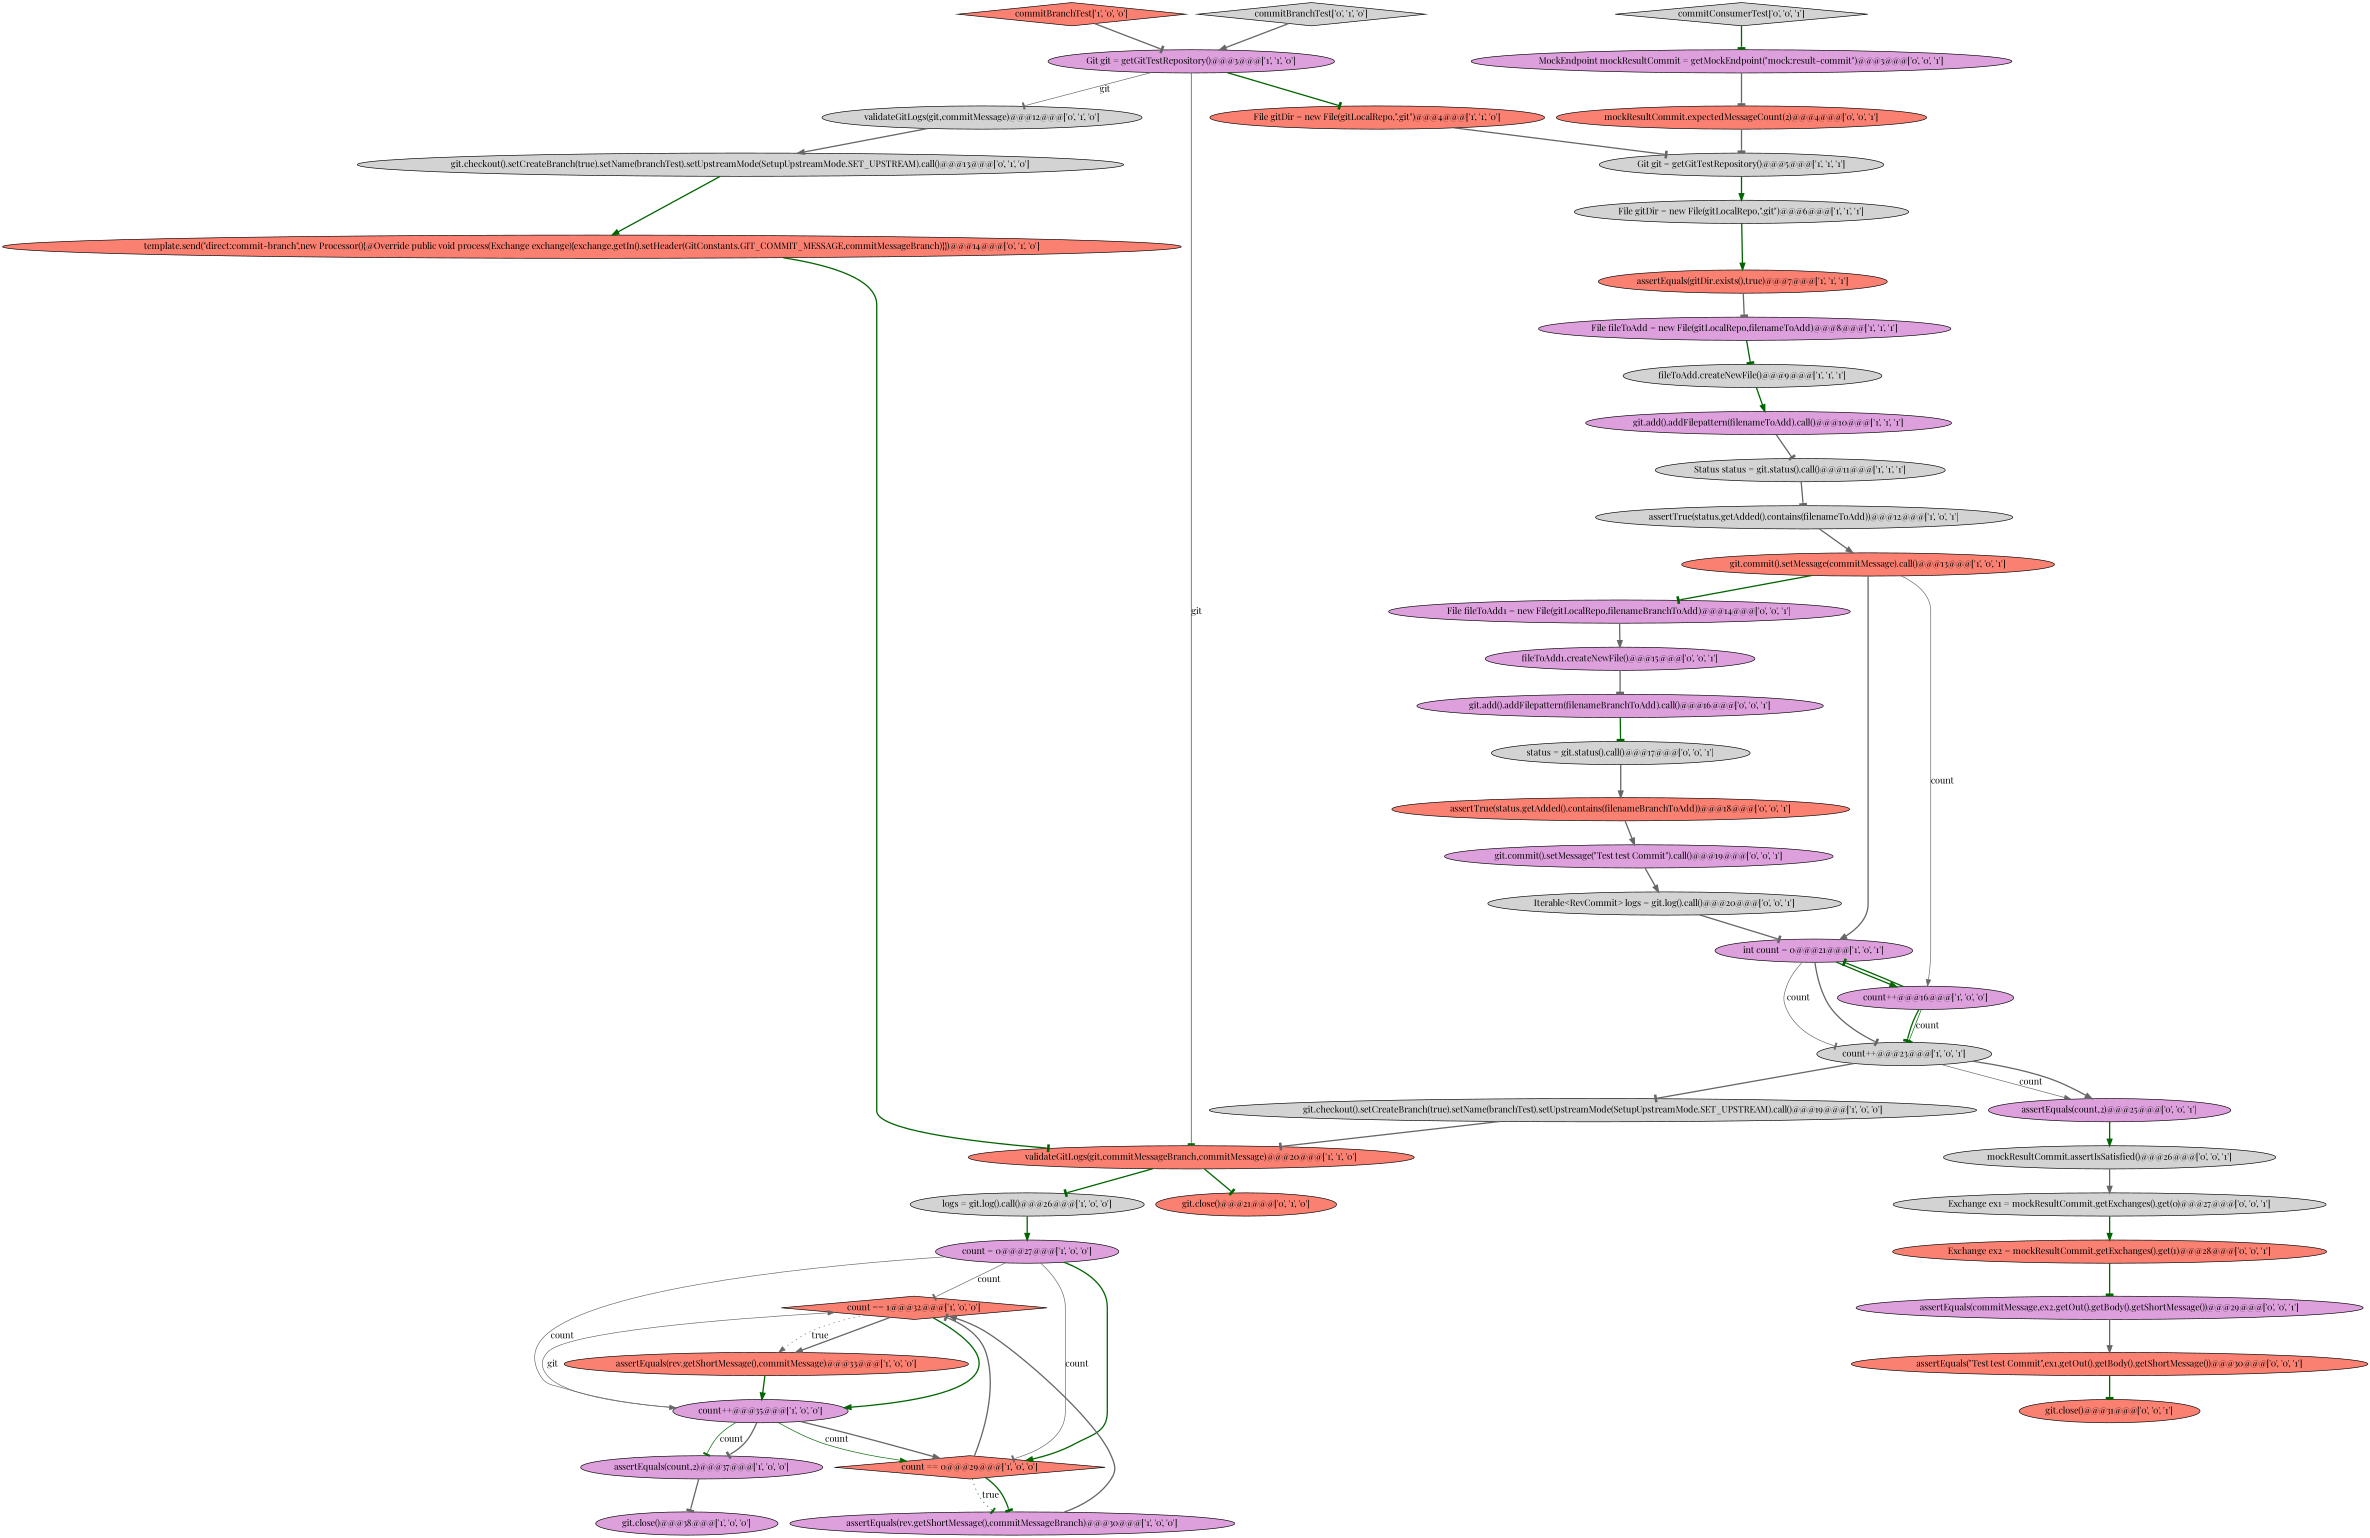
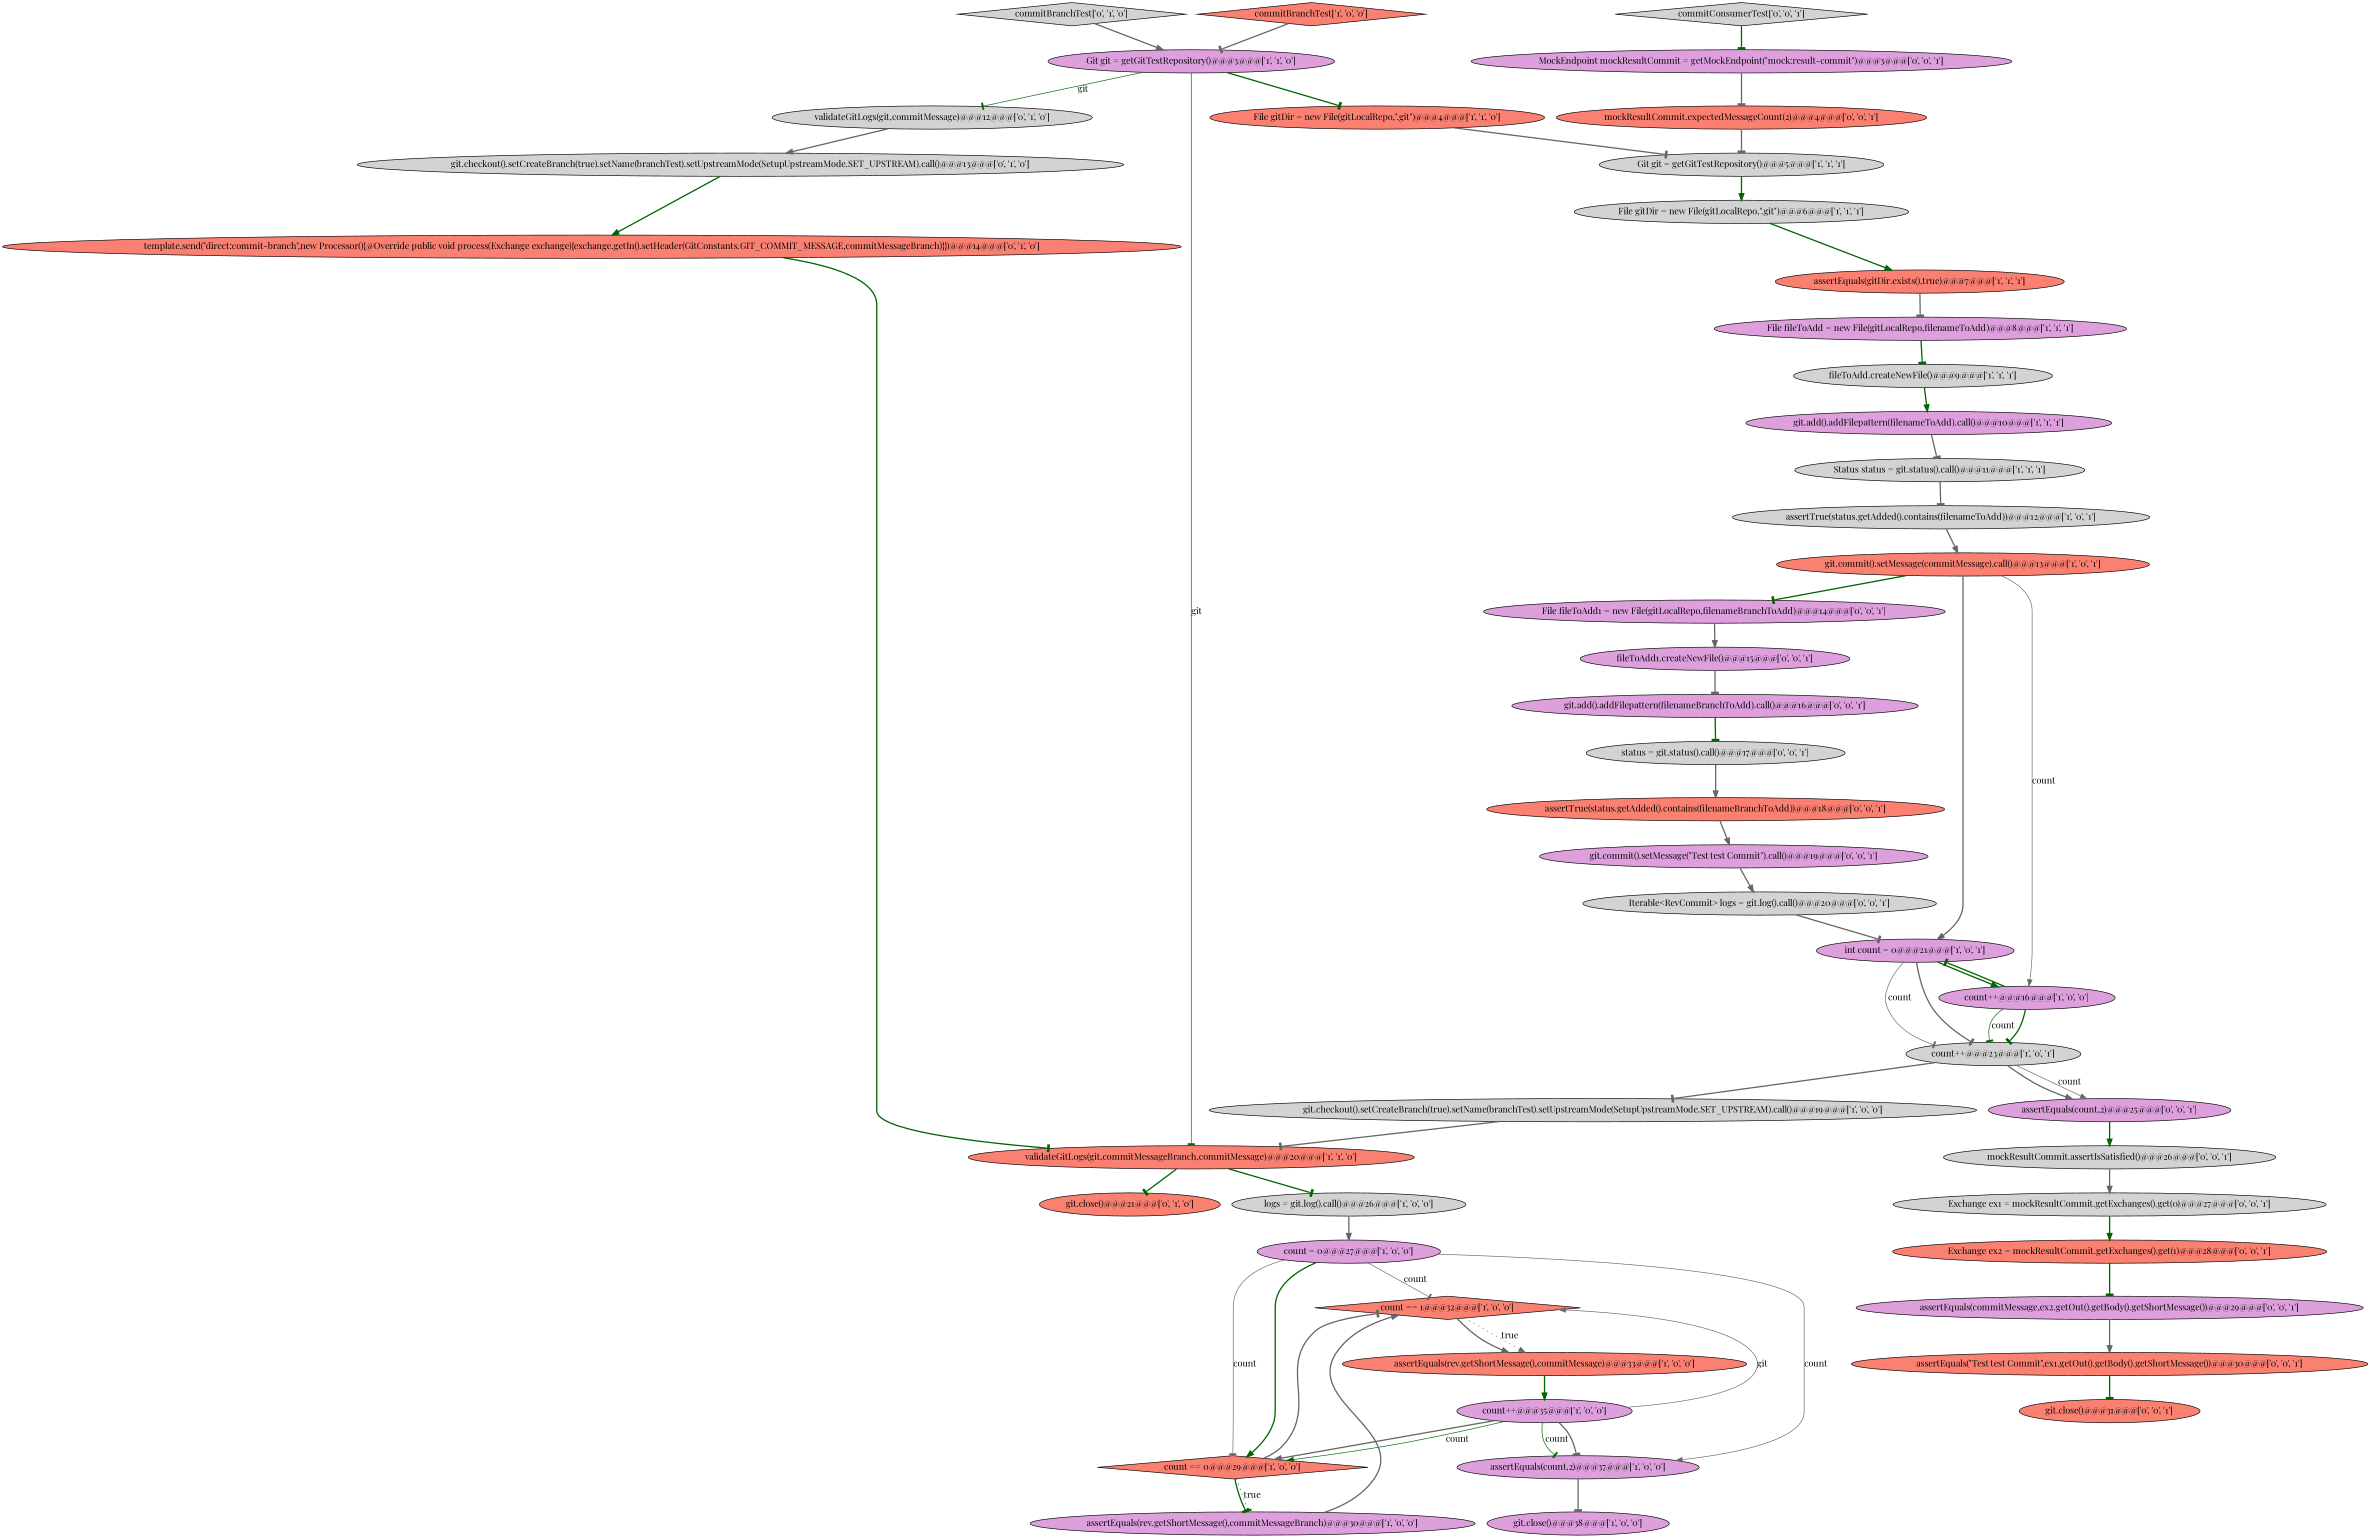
edge "Git git = getGitTestRepository()@@@3@@@['1', '1', '0']" -> "validateGitLogs(git,commitMessage)@@@12@@@['0', '1', '0']": color gray40 -> darkgreen
edge "logs = git.log().call()@@@26@@@['1', '0', '0']" -> "count = 0@@@27@@@['1', '0', '0']": color darkgreen -> gray40
edge "count = 0@@@27@@@['1', '0', '0']" -> "count++@@@35@@@['1', '0', '0']": now "count = 0@@@27@@@['1', '0', '0']" -> "assertEquals(count,2)@@@37@@@['1', '0', '0']"
edge "count == 1@@@32@@@['1', '0', '0']" -> "count++@@@35@@@['1', '0', '0']": removed
